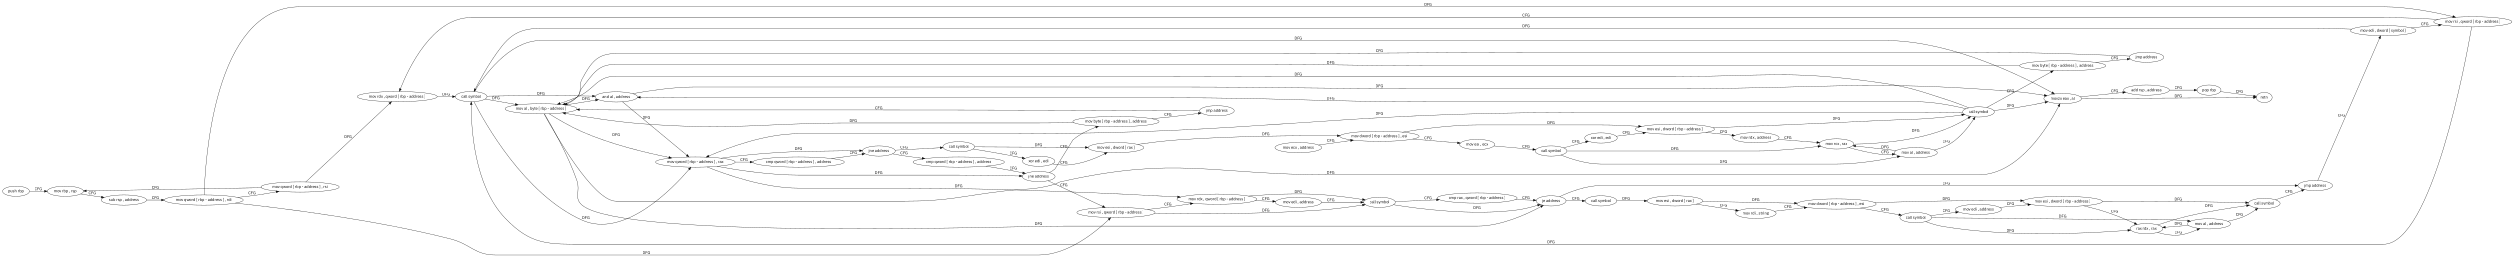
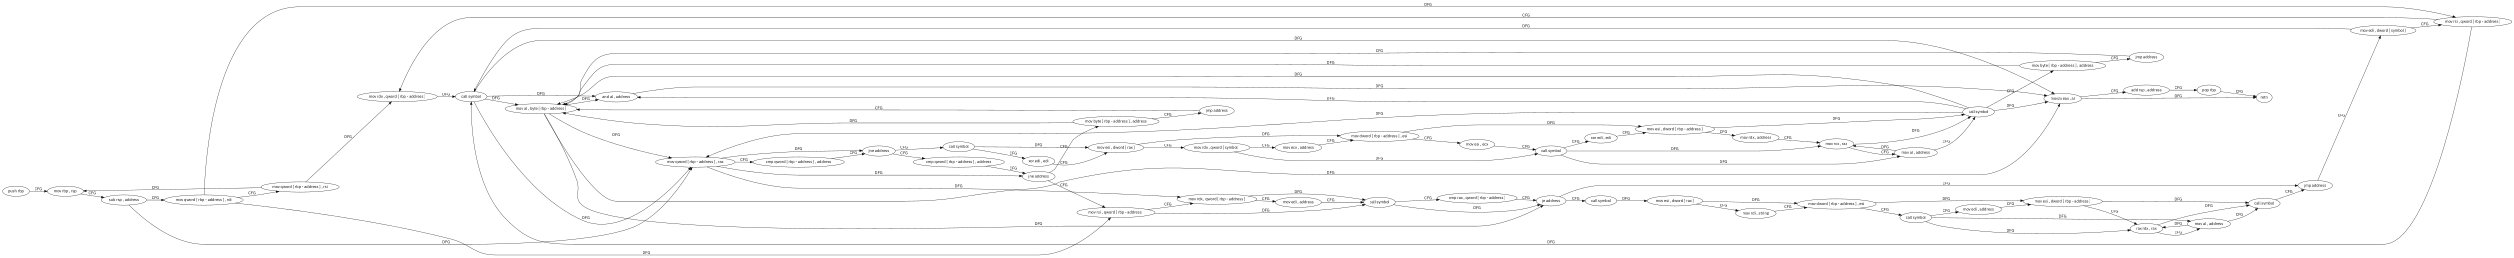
edge "and al , address" -> "mov qword [ rbp - address ] , rax": now "sub rsp , address" -> "mov qword [ rbp - address ] , rax"
node "mov rdx , qword [ symbol ]": added
